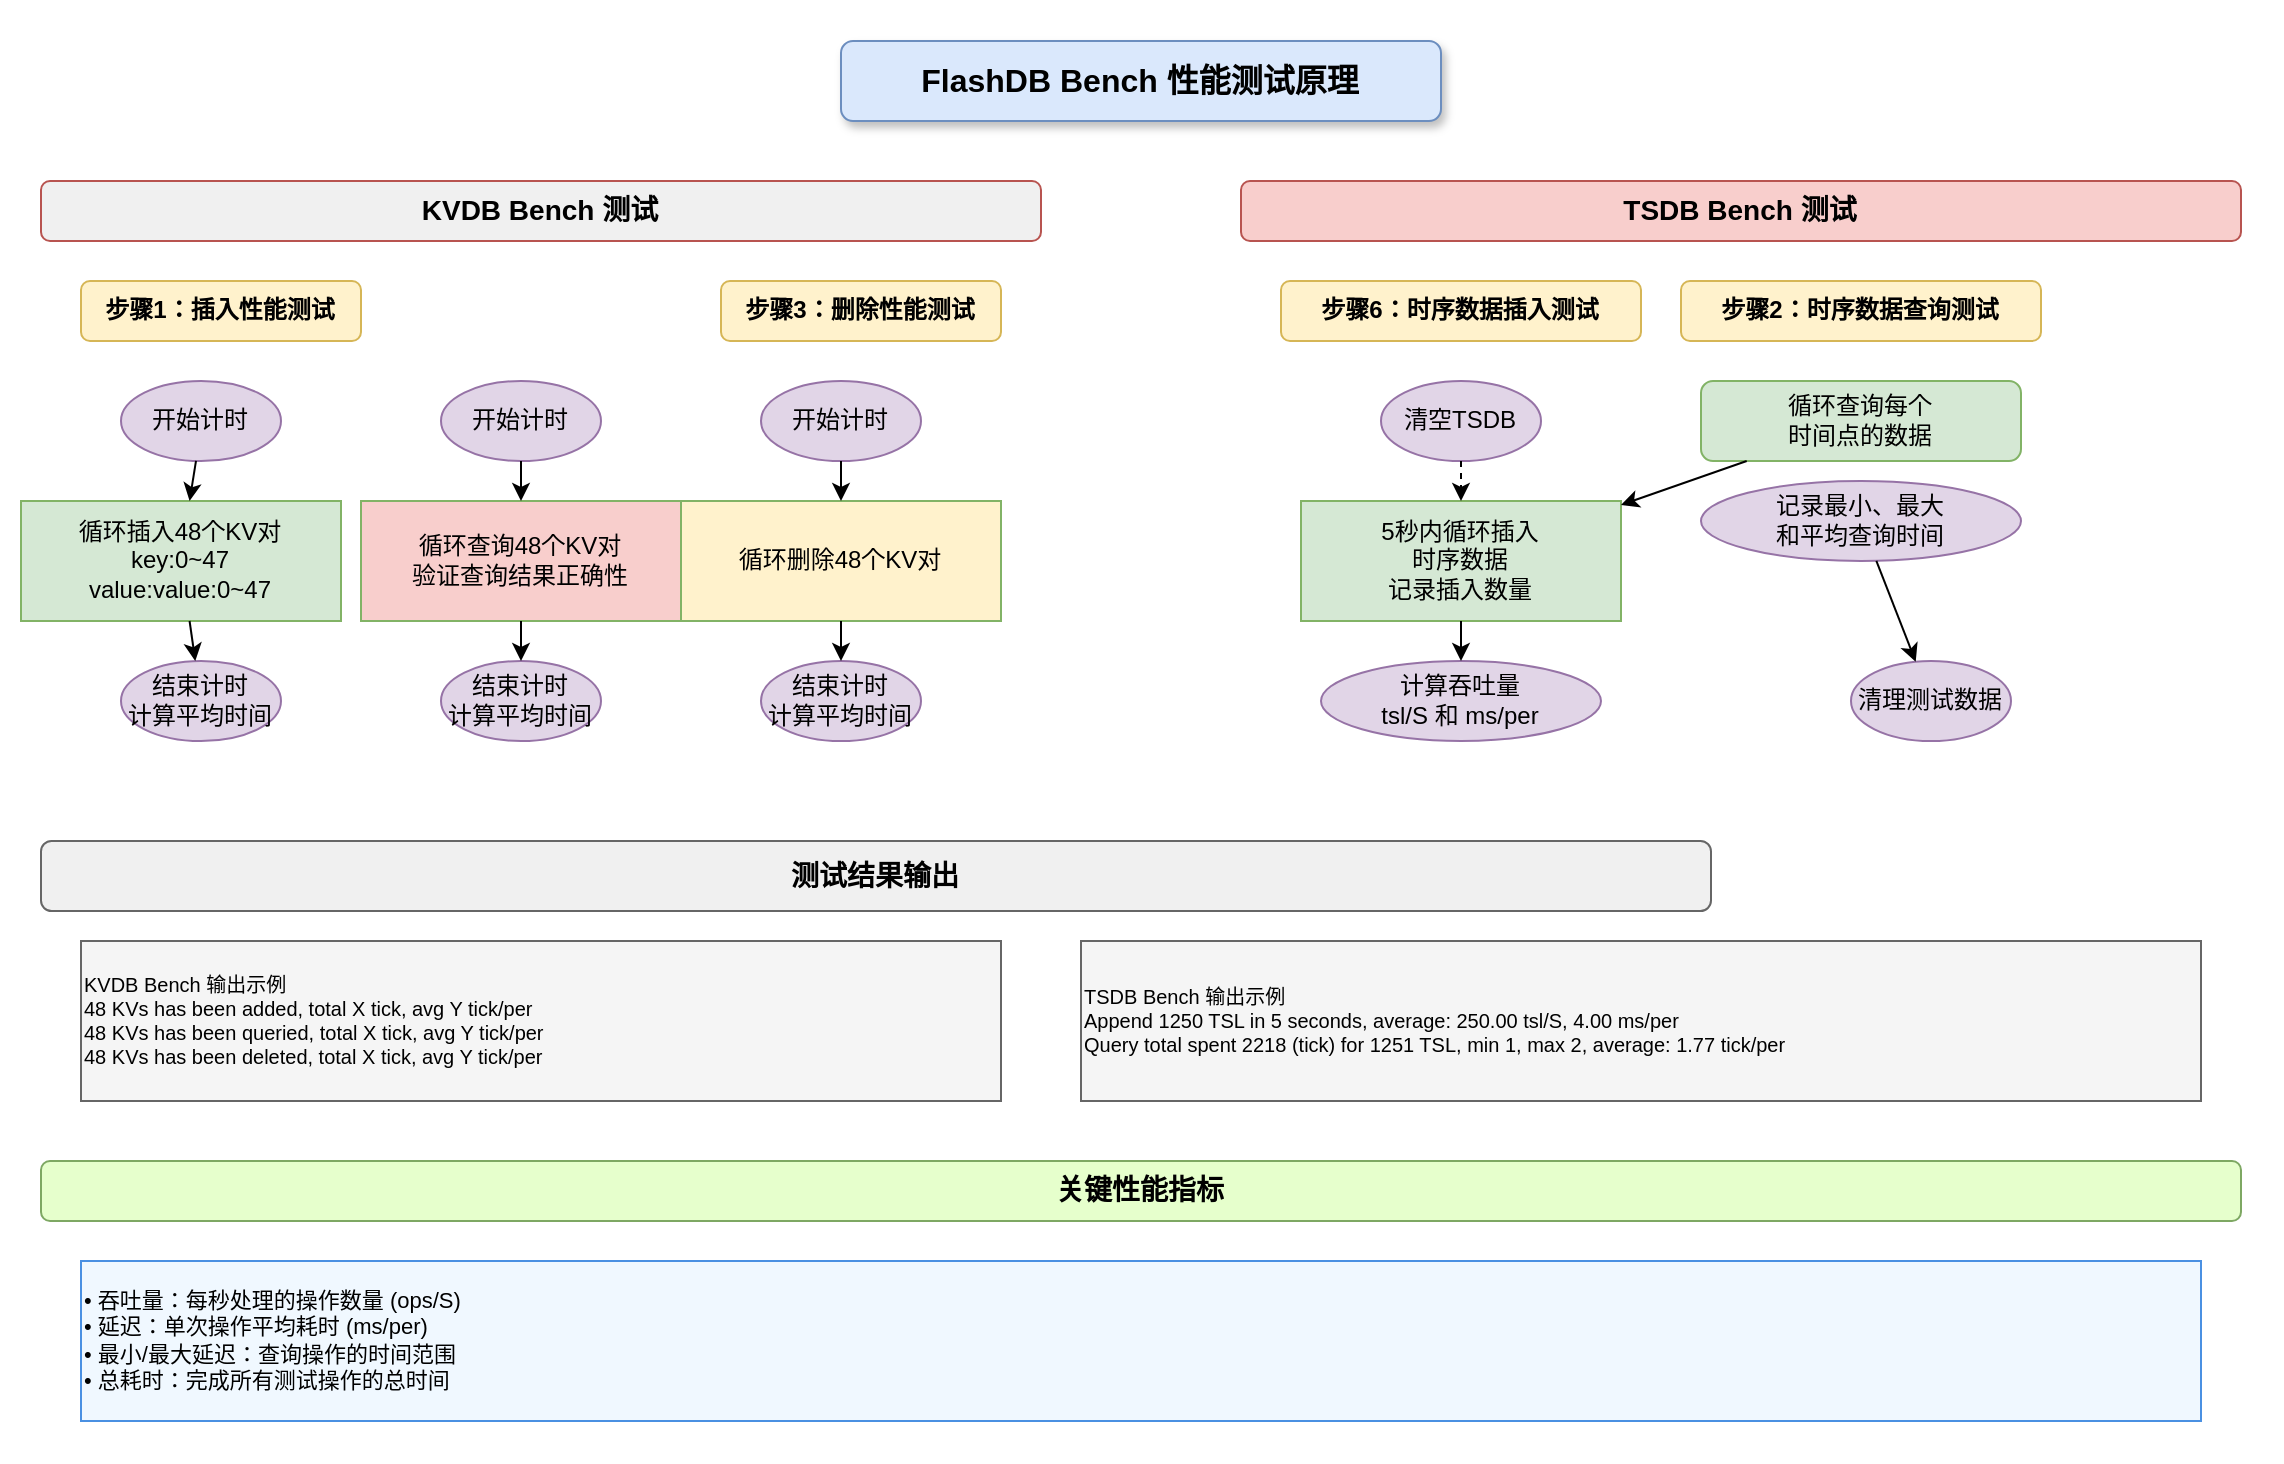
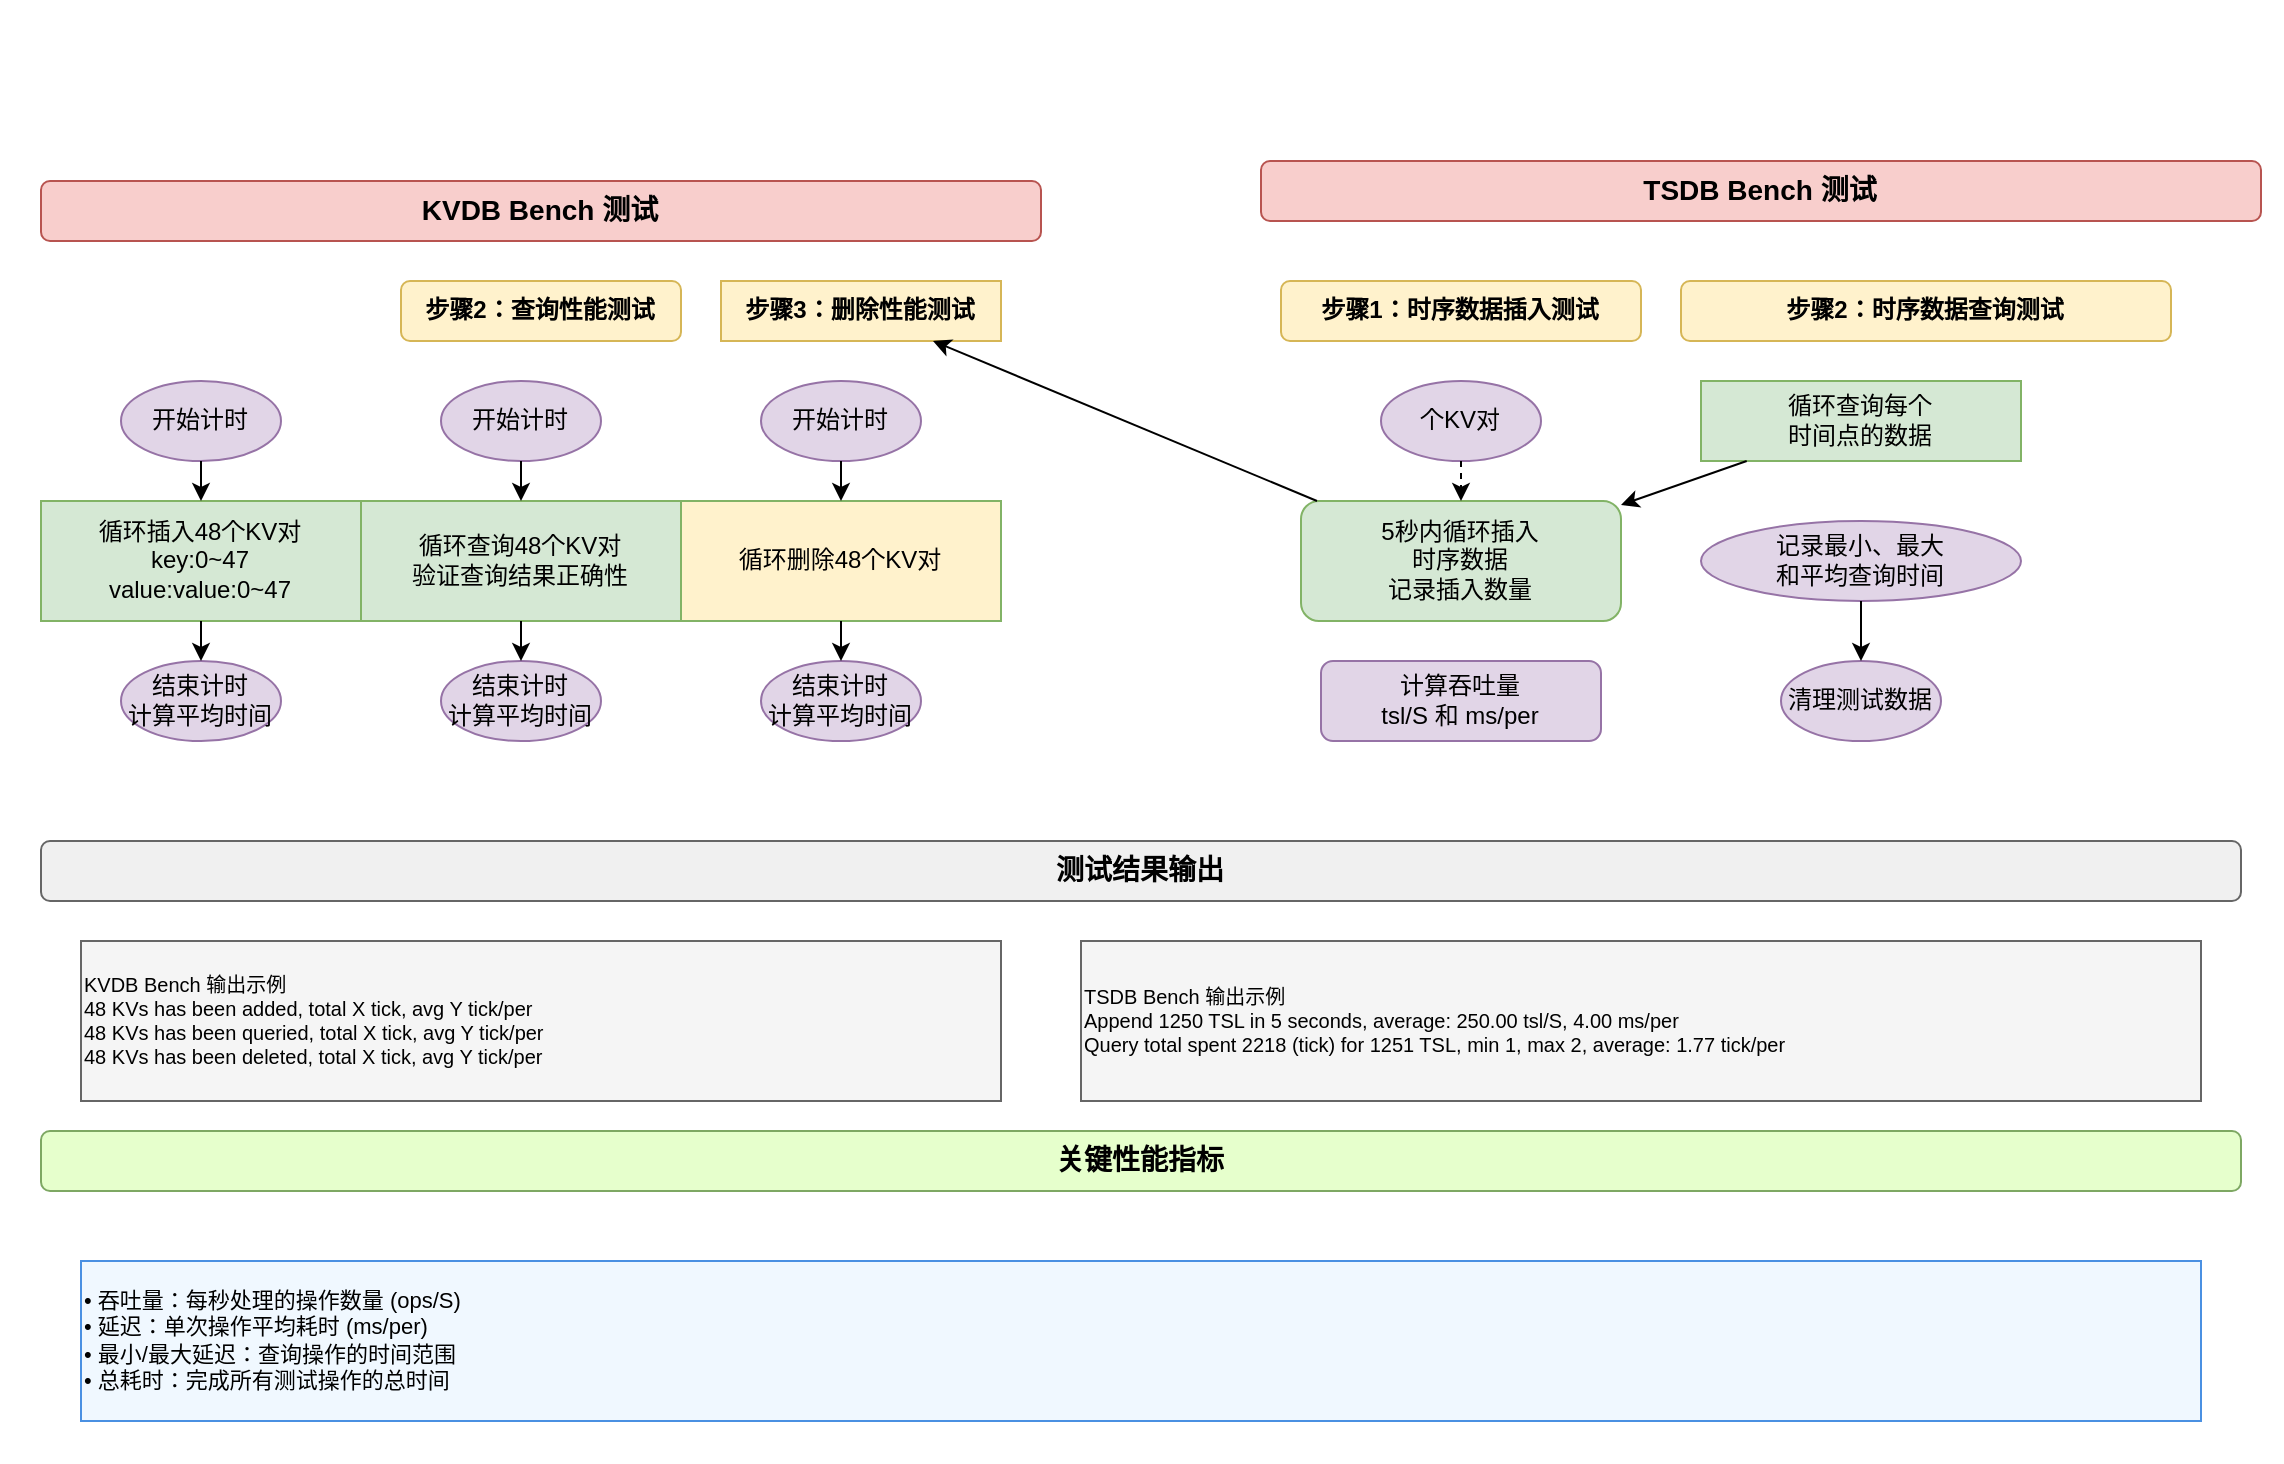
node "FlashDB Bench 性能测试原理": removed
node "KVDB Bench 测试": fillcolor #f0f0f0 -> #f8cecc
node "TSDB Bench 测试": moved (1741, 211) -> (1761, 191)
node "步骤1：插入性能测试": removed
node "步骤2：查询性能测试": added
node "步骤3：删除性能测试": shape rounded rectangle -> rectangle
node "步骤6：时序数据插入测试": label "步骤6：时序数据插入测试" -> "步骤1：时序数据插入测试"
node "步骤2：时序数据查询测试": size 360x60 -> 490x60
node "清空TSDB": label "清空TSDB" -> "个KV对"
node "循环查询每个 时间点的数据": shape rounded rectangle -> rectangle
node "记录最小、最大 和平均查询时间": moved (1861, 521) -> (1861, 561)
node "循环插入48个KV对 key:0~47 value:value:0~47": moved (181, 561) -> (201, 561)
node "循环查询48个KV对 验证查询结果正确性": fillcolor #f8cecc -> #d5e8d4
node "5秒内循环插入 时序数据 记录插入数量": shape rectangle -> rounded rectangle
edge "5秒内循环插入 时序数据 记录插入数量" -> "计算吞吐量 tsl/S 和 ms/per": now "5秒内循环插入 时序数据 记录插入数量" -> "步骤3：删除性能测试"
node "计算吞吐量 tsl/S 和 ms/per": shape ellipse -> rounded rectangle
node "清理测试数据": moved (1931, 701) -> (1861, 701)
node "测试结果输出": size 1670x70 -> 2200x60
node "关键性能指标": moved (1141, 1191) -> (1141, 1161)
